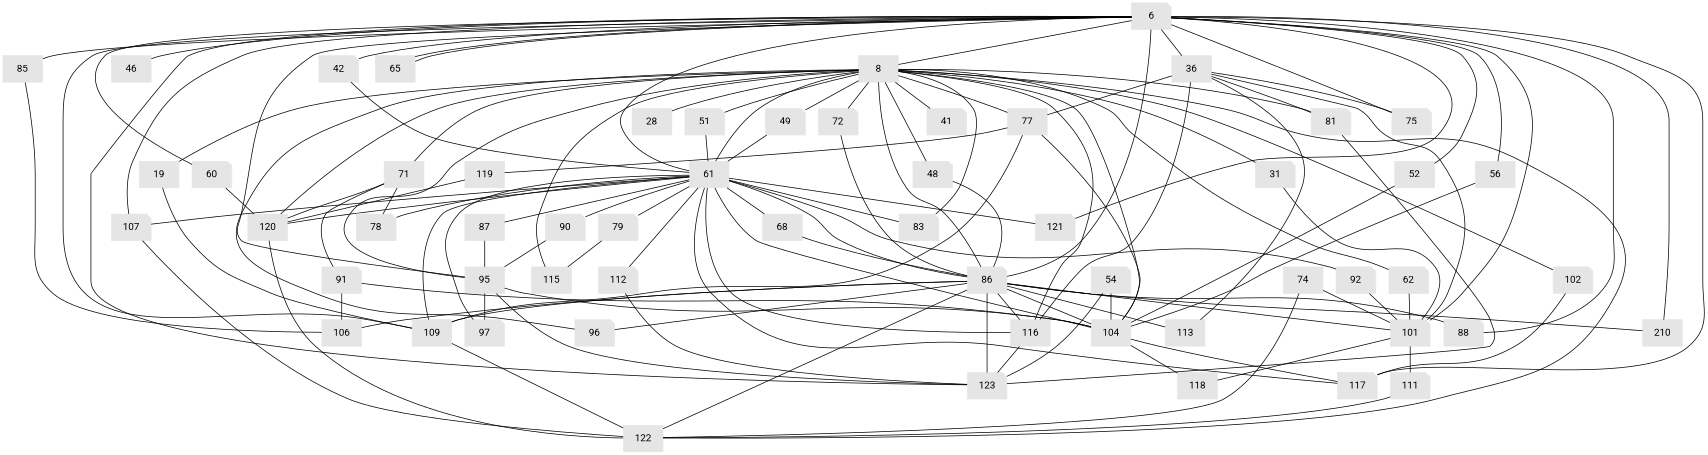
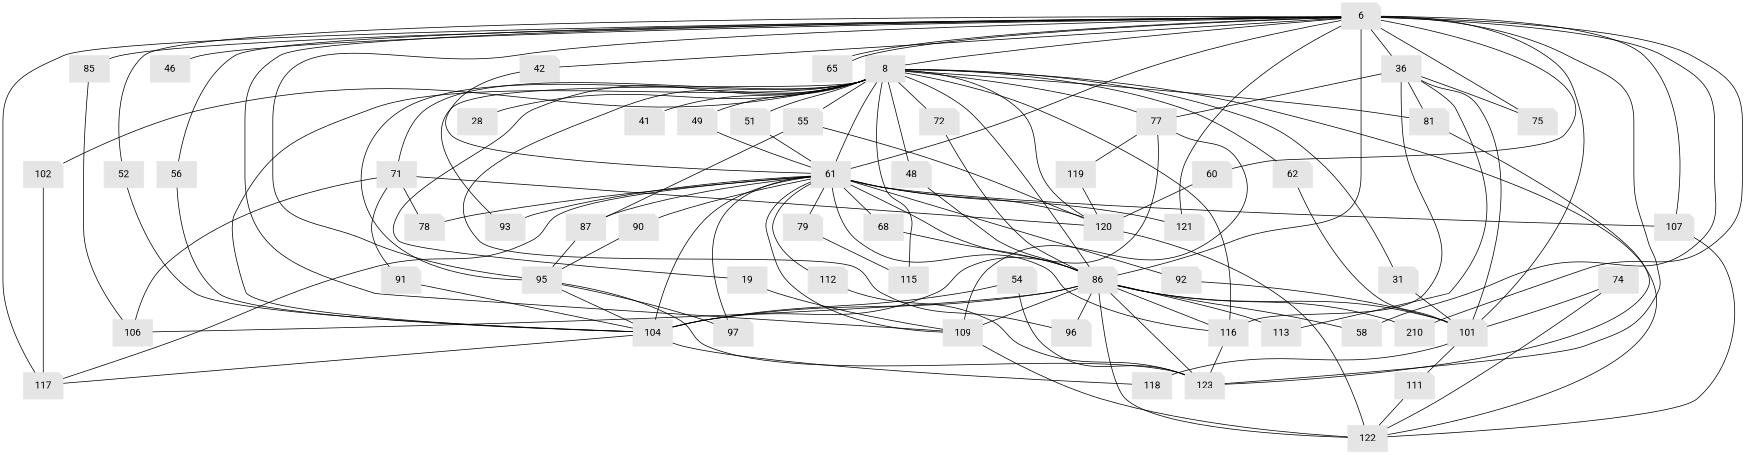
node "55": added
node "83": label "83" -> "93"
edge "91" -- "106": now "71" -- "106"
node "88": label "88" -> "58"
